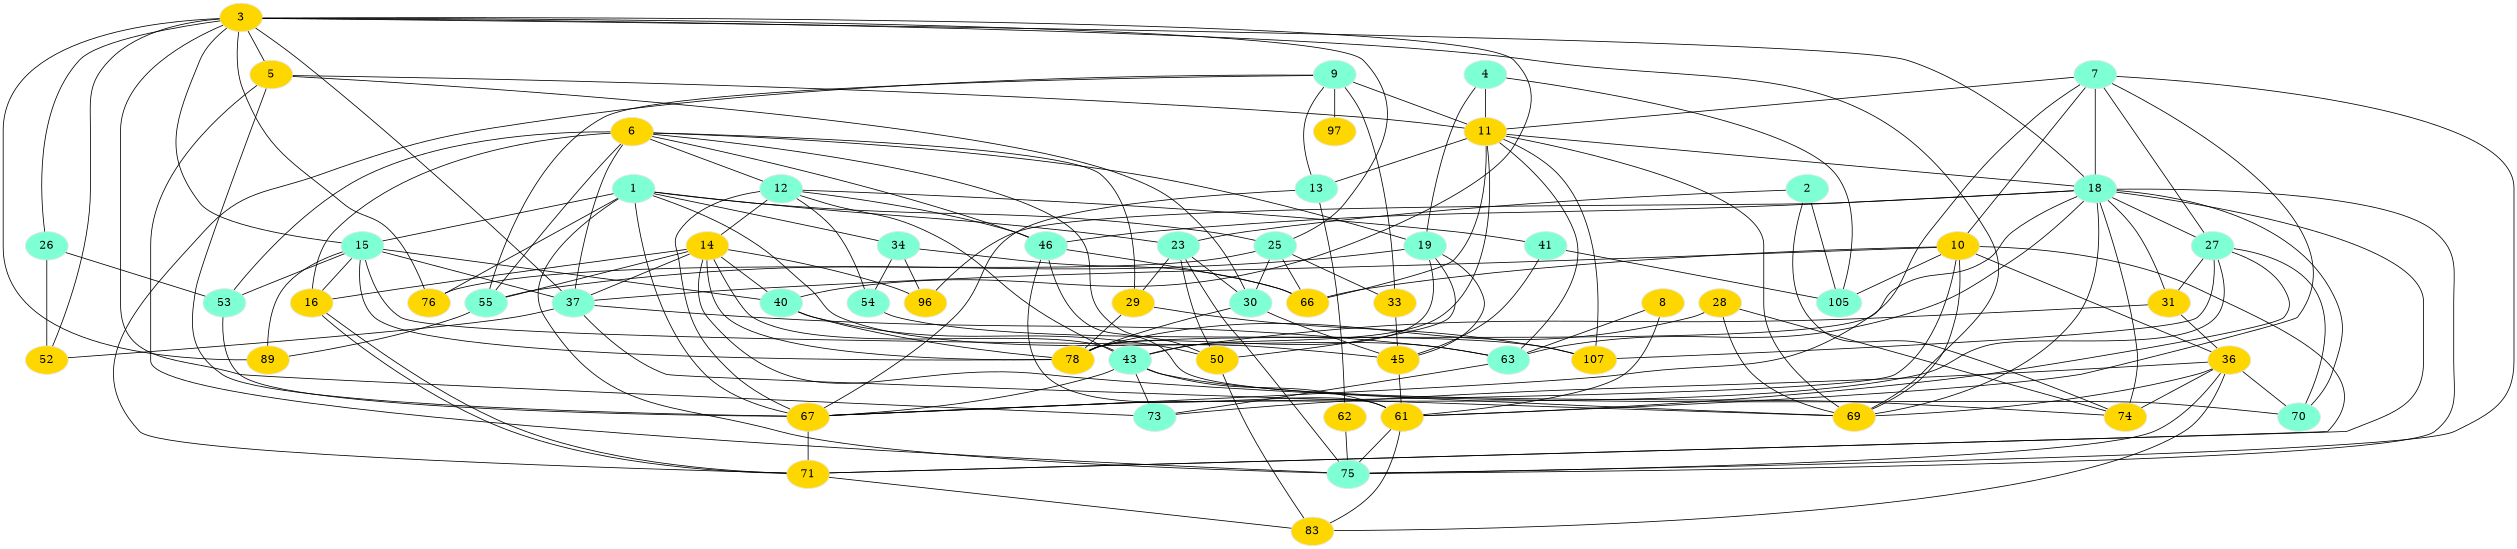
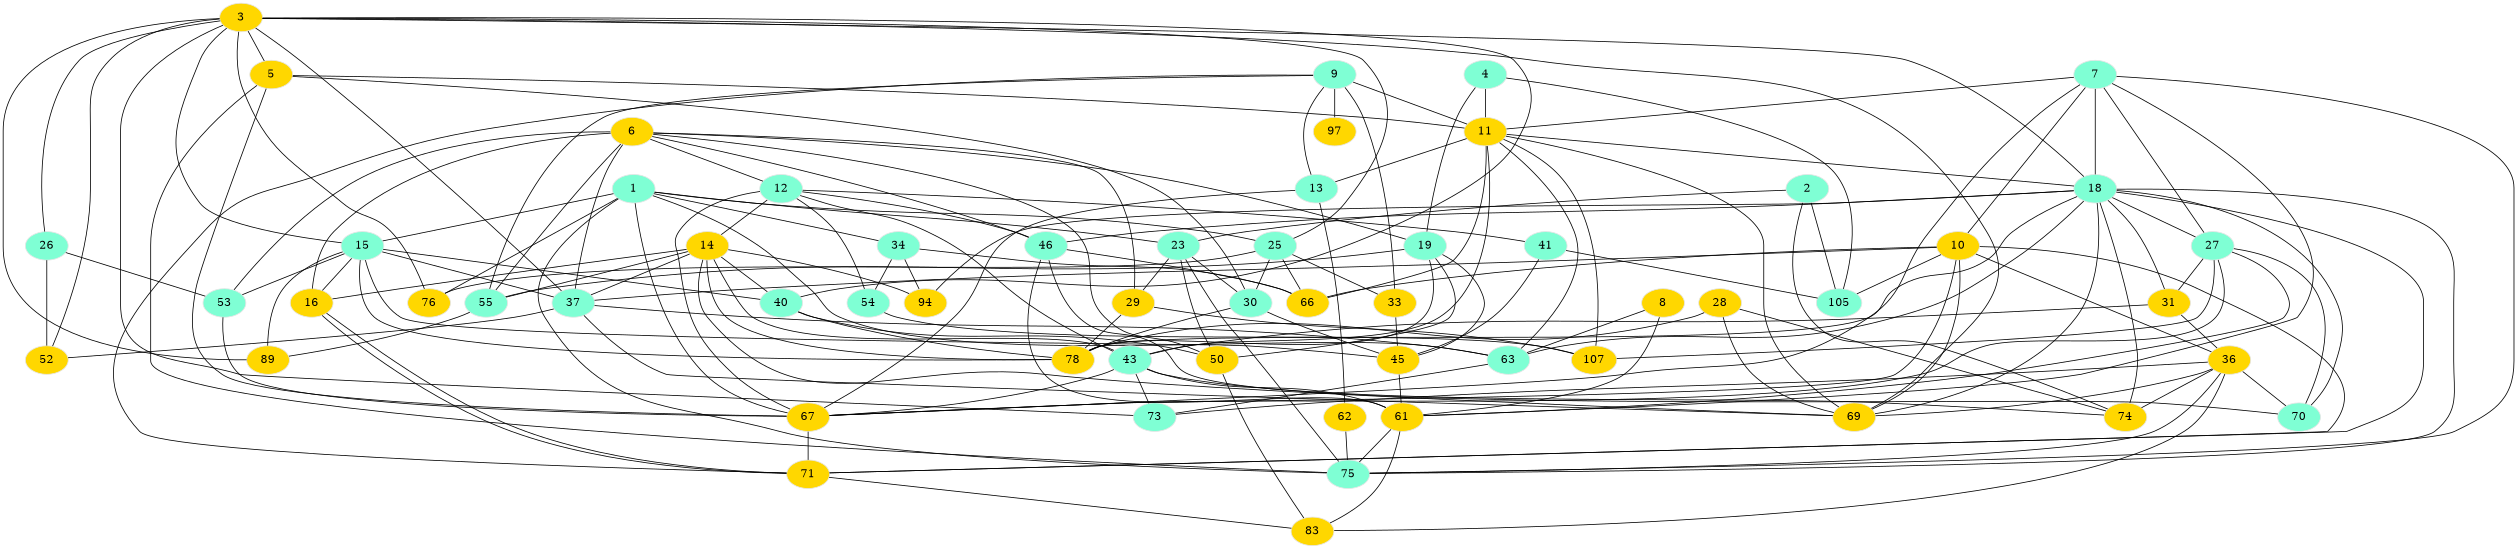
node "96": label "96" -> "94"
